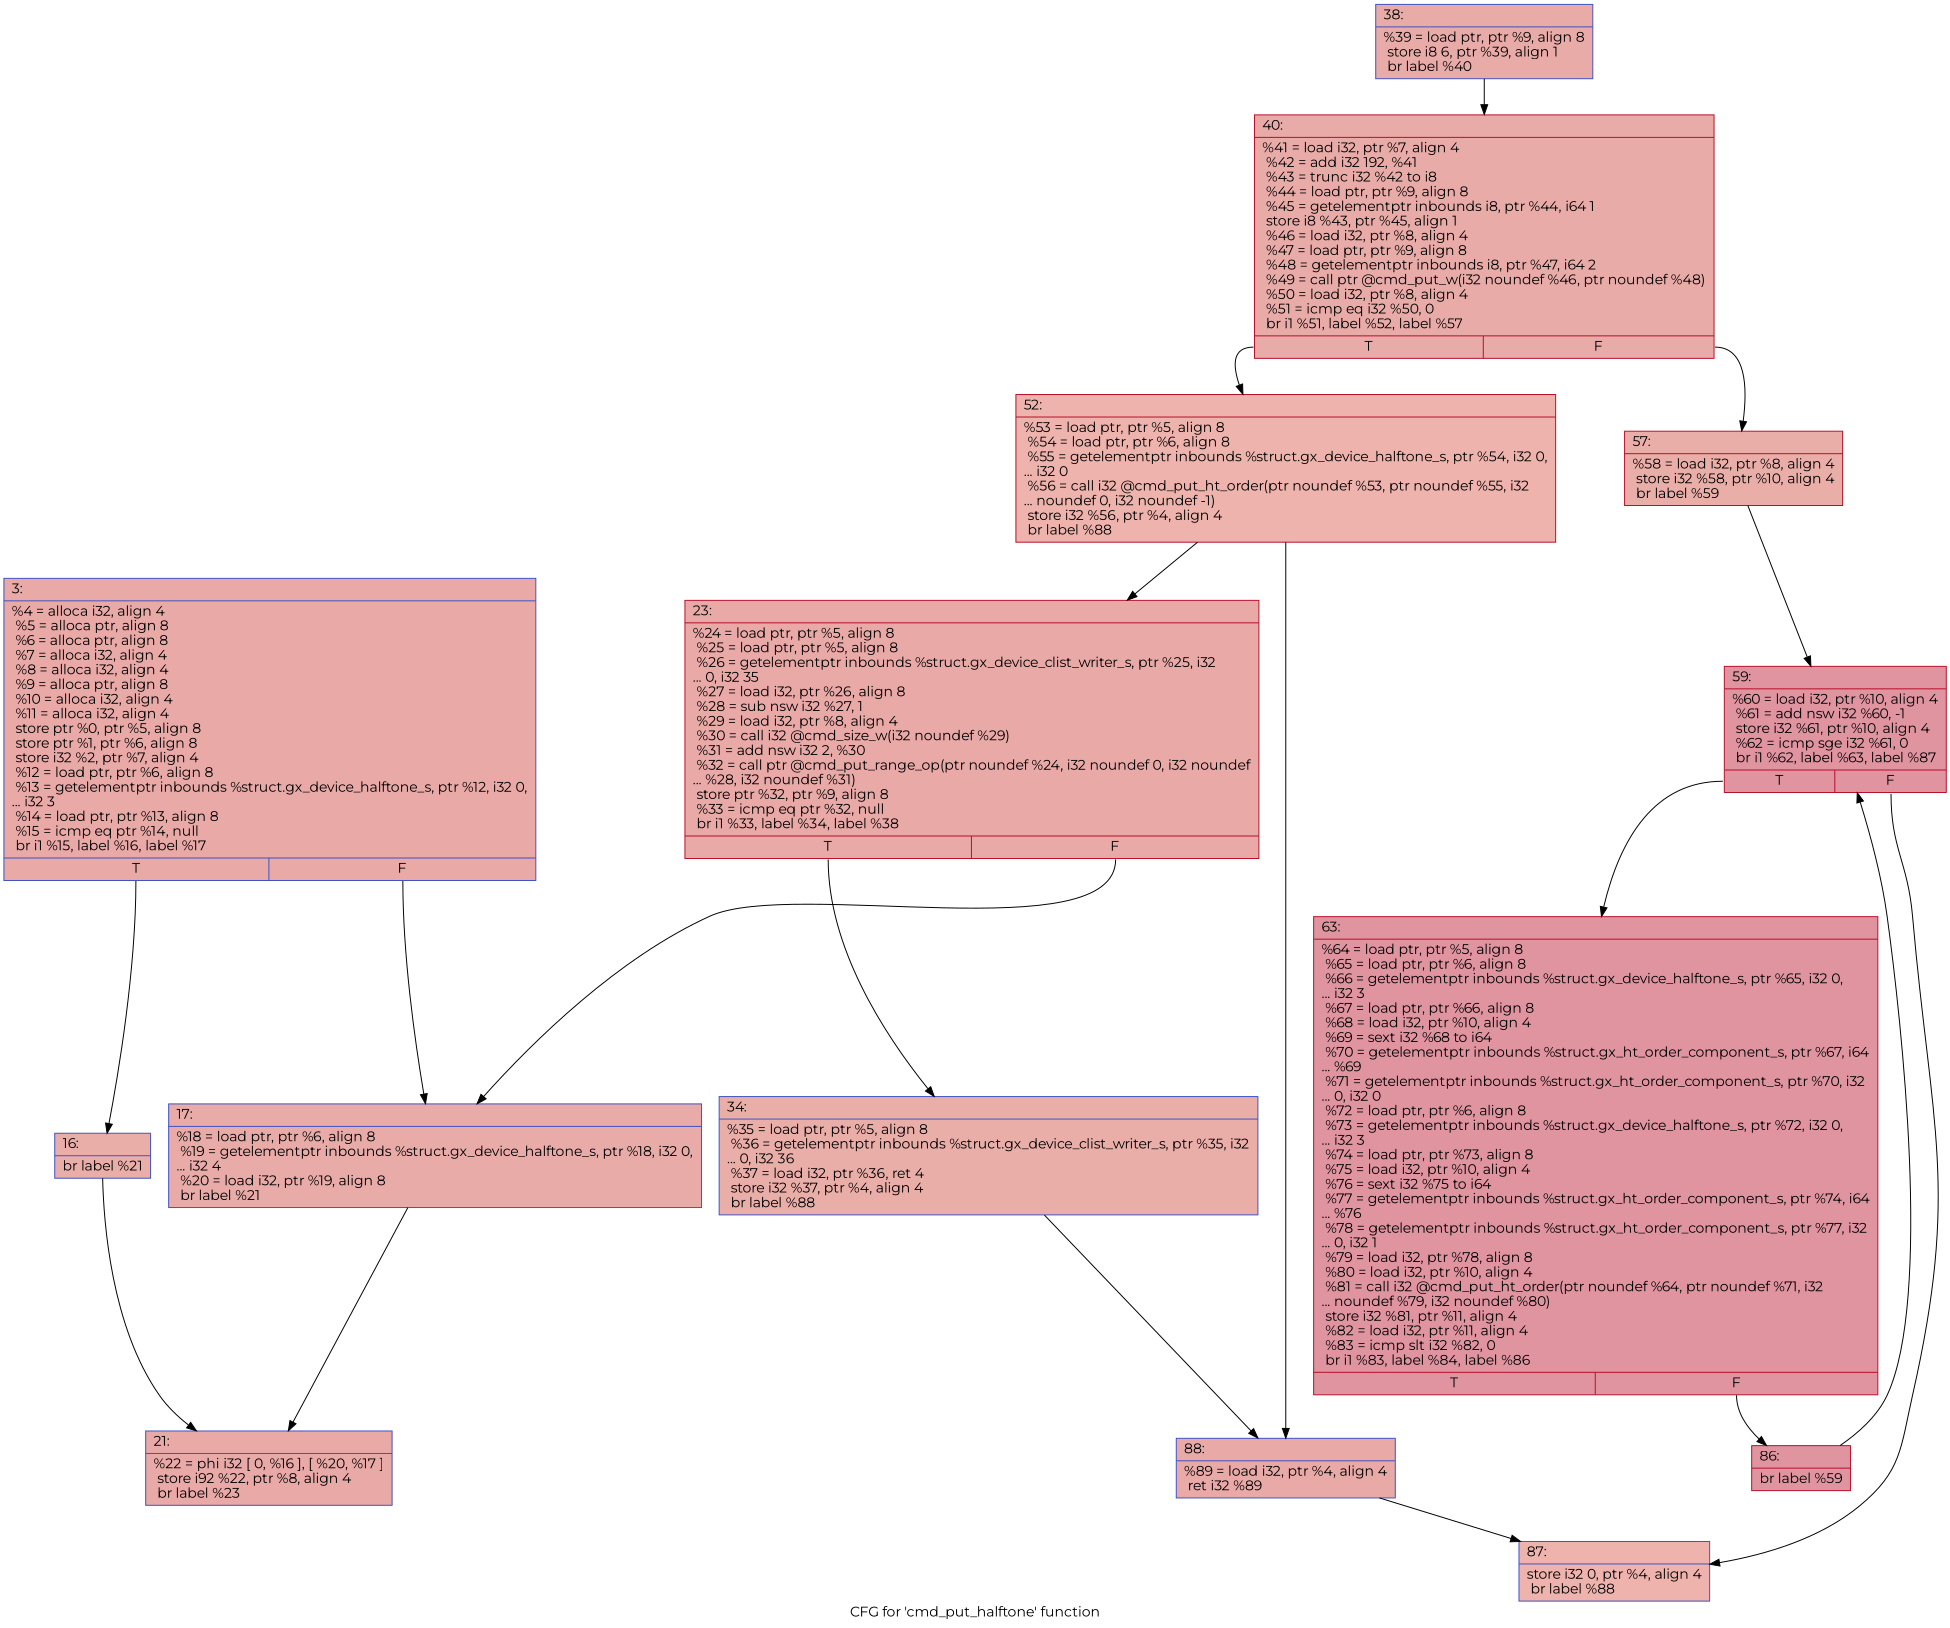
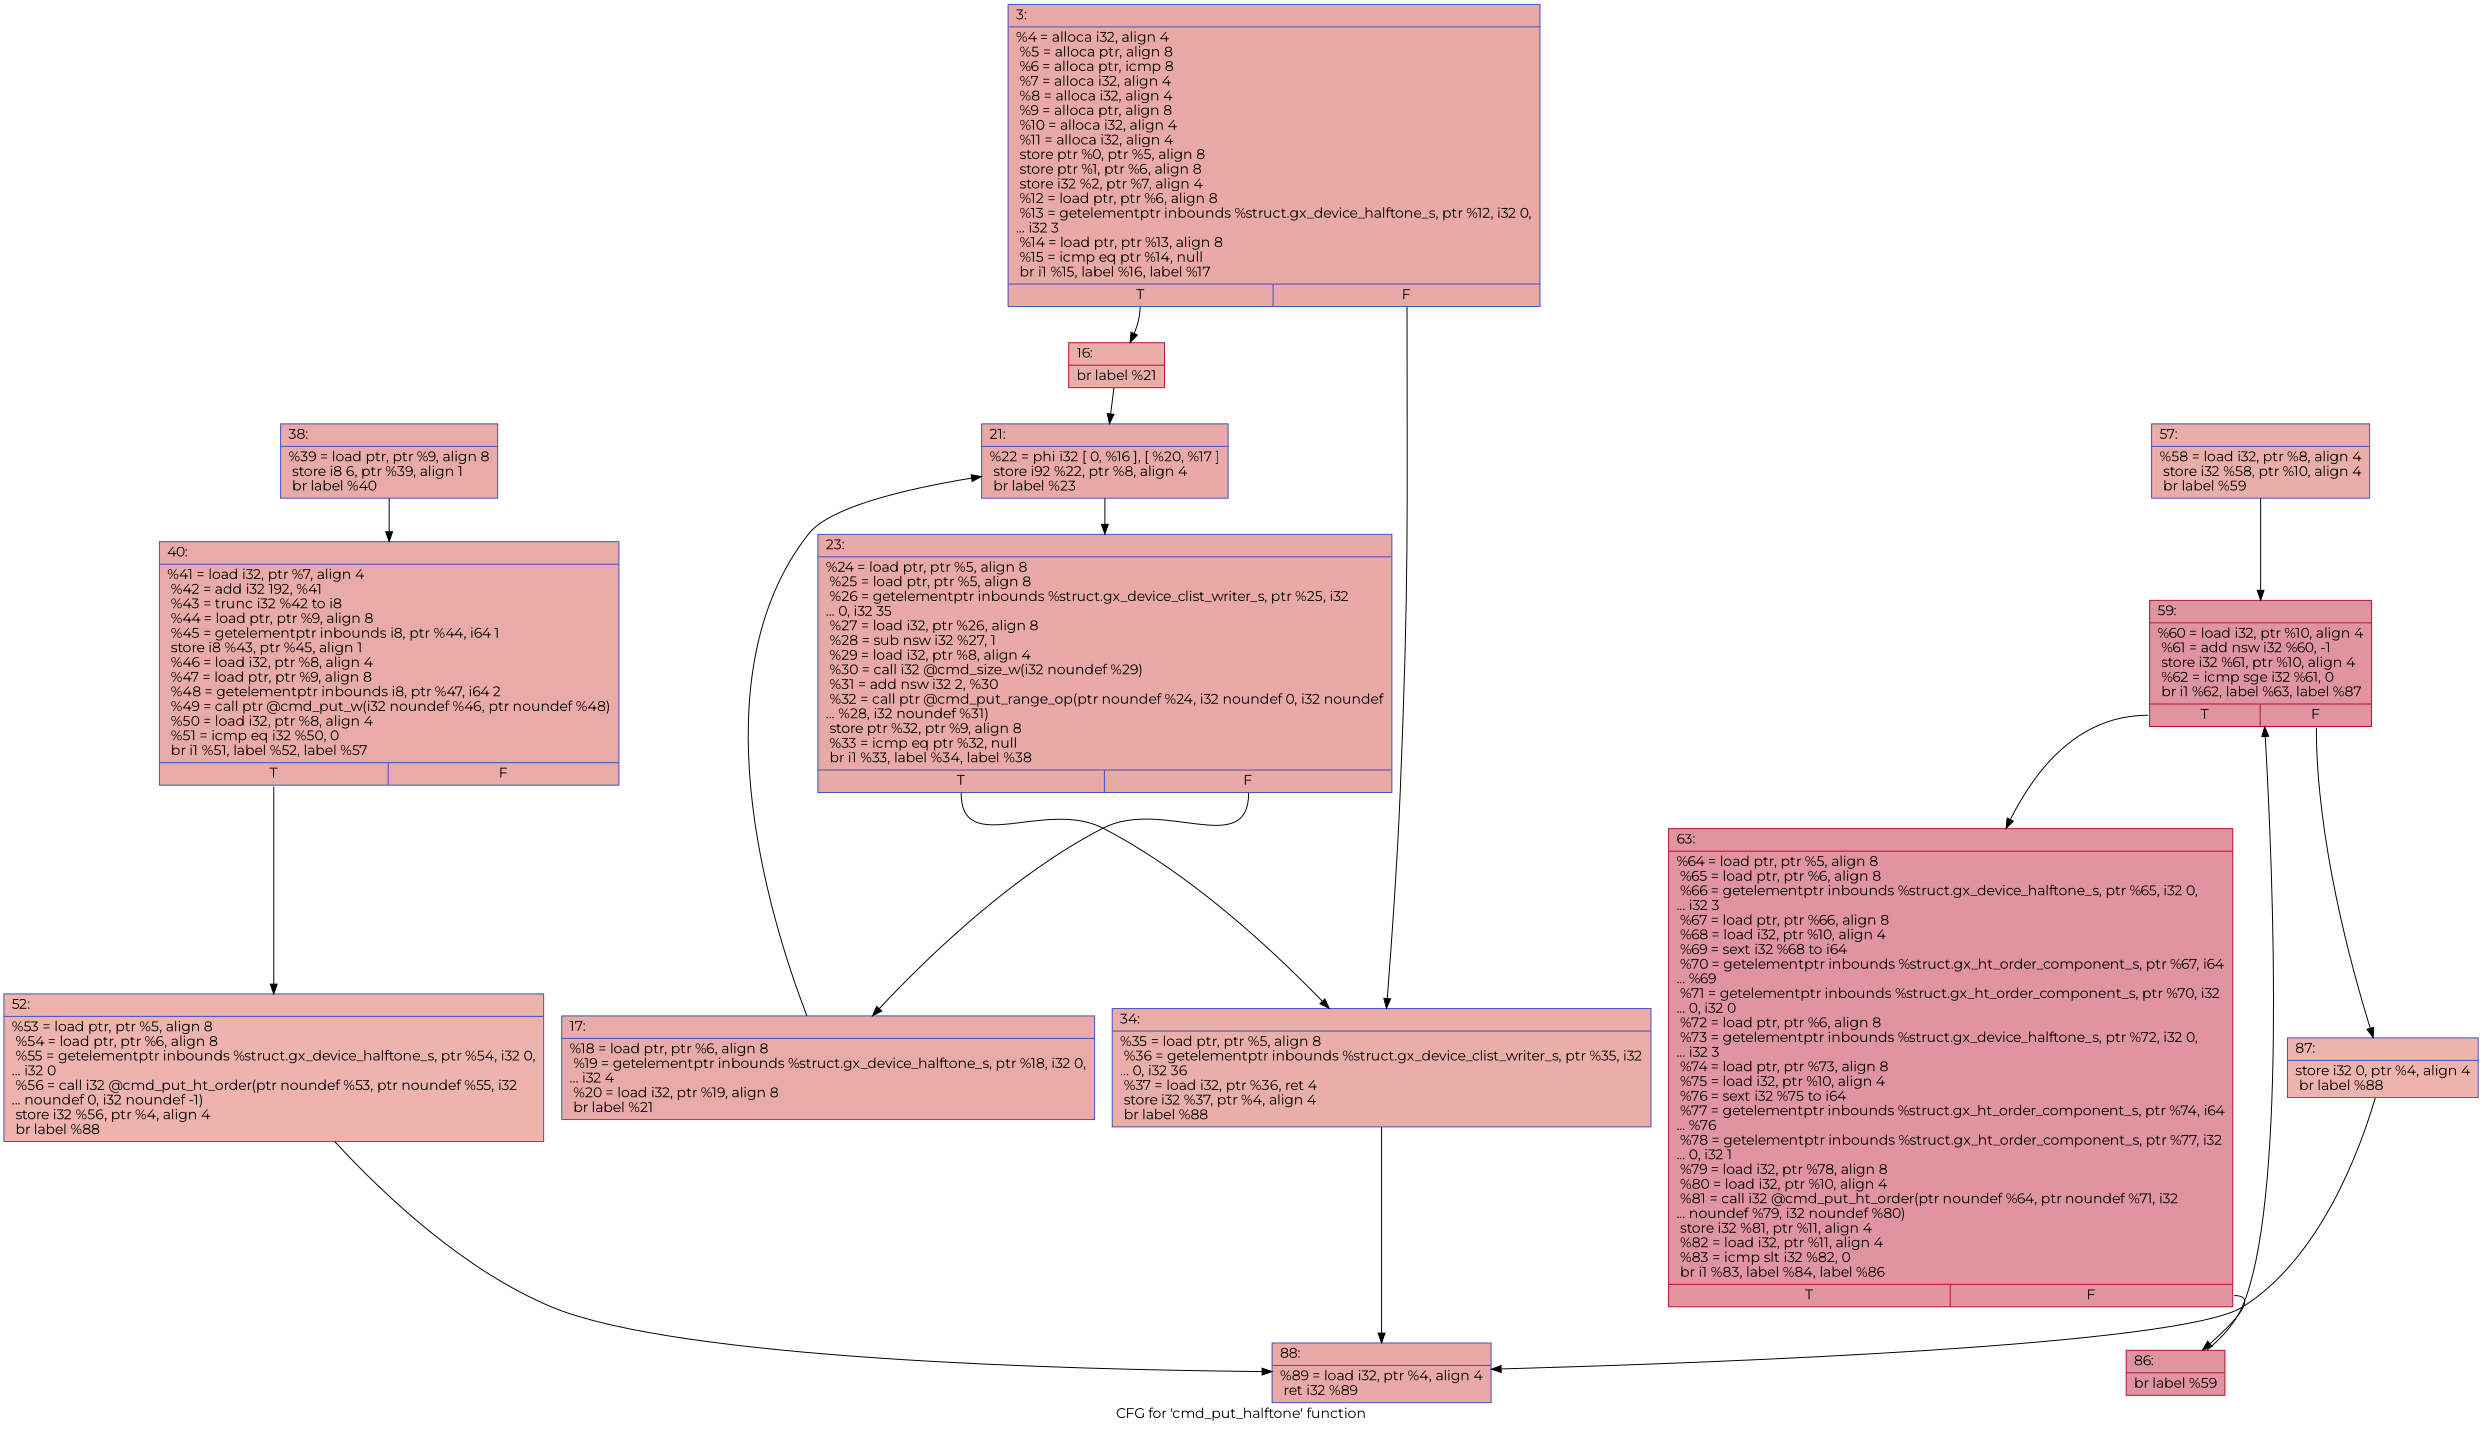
node "40:": color #b70d28ff -> #3d50c3ff
edge "40:" -> "57:": removed
node "52:": color #b70d28ff -> #3d50c3ff
node "57:": color #b70d28ff -> #3d50c3ff
edge "52:" -> "23:": now "21:" -> "23:"
node "3:": text "%6 = alloca ptr, align 8" -> "%6 = alloca ptr, icmp 8"
node "23:": color #b70d28ff -> #3d50c3ff
edge "3:" -> "17:": now "3:" -> "34:"
node "16:": color #3d50c3ff -> #b70d28ff
edge "88:" -> "87:": reversed
